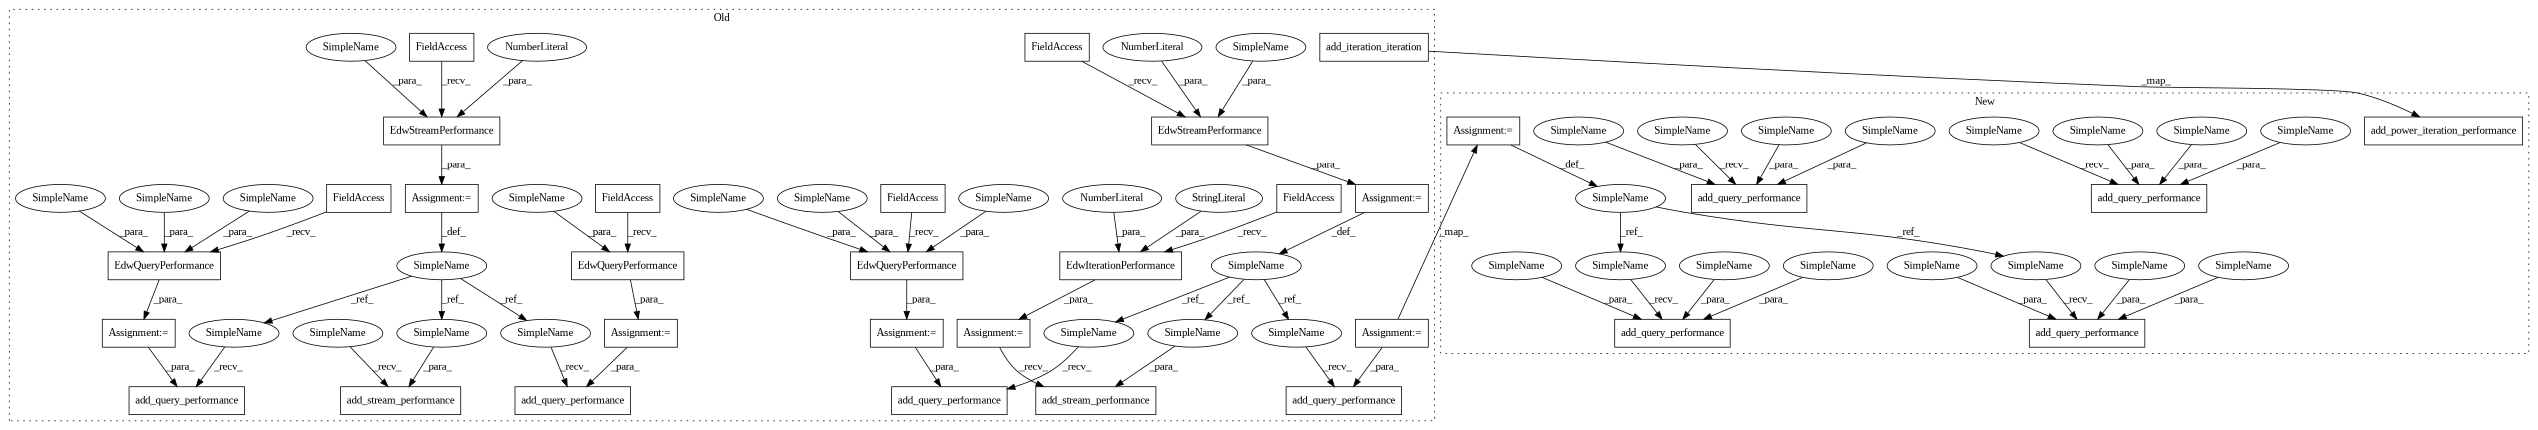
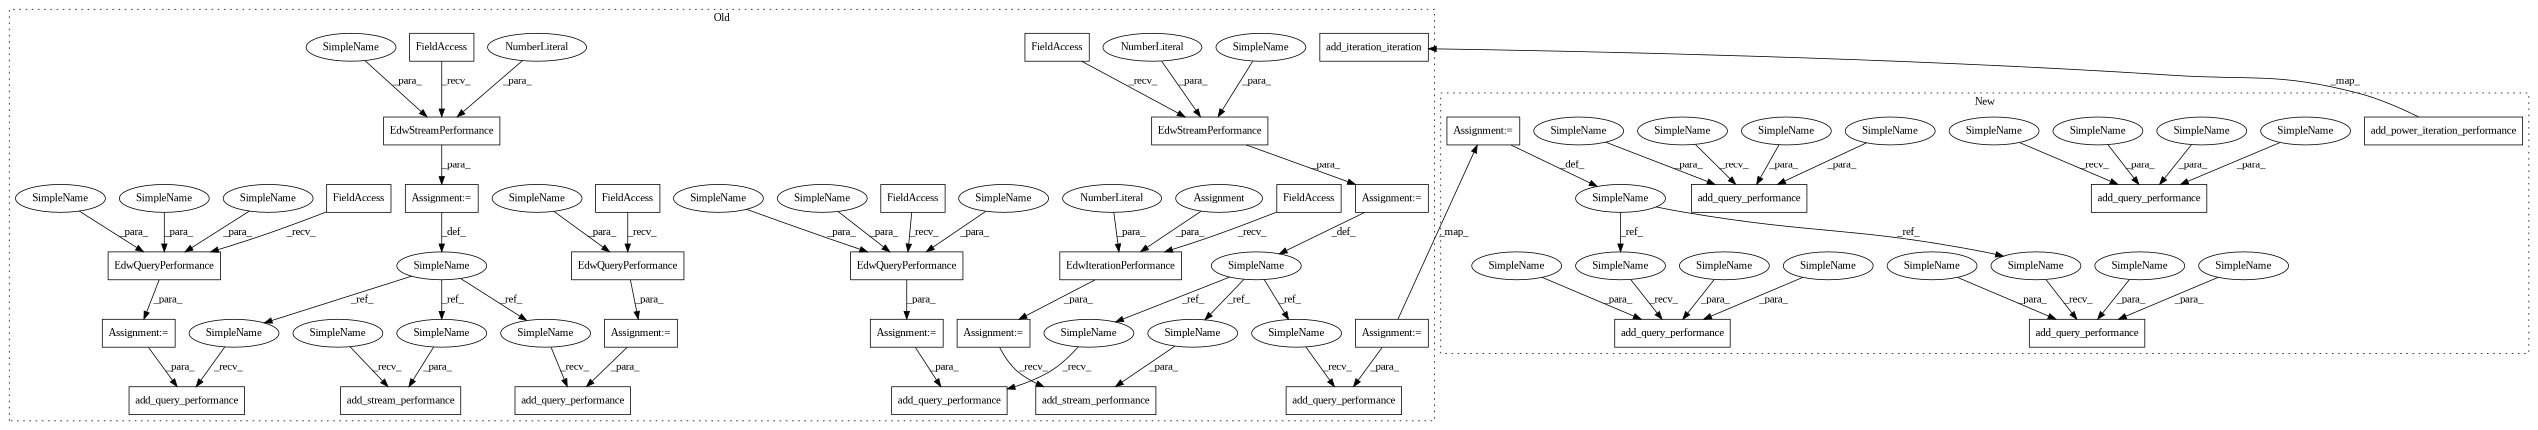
edge "add_iteration_iteration" -> "add_power_iteration_performance": reversed
node "StringLiteral": label "StringLiteral" -> "Assignment"
